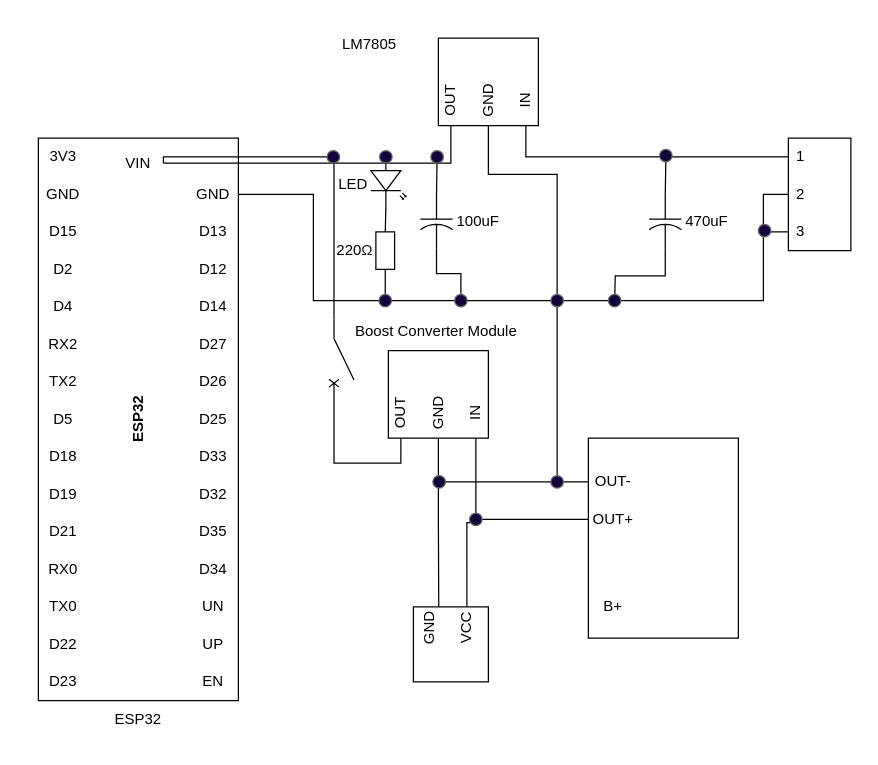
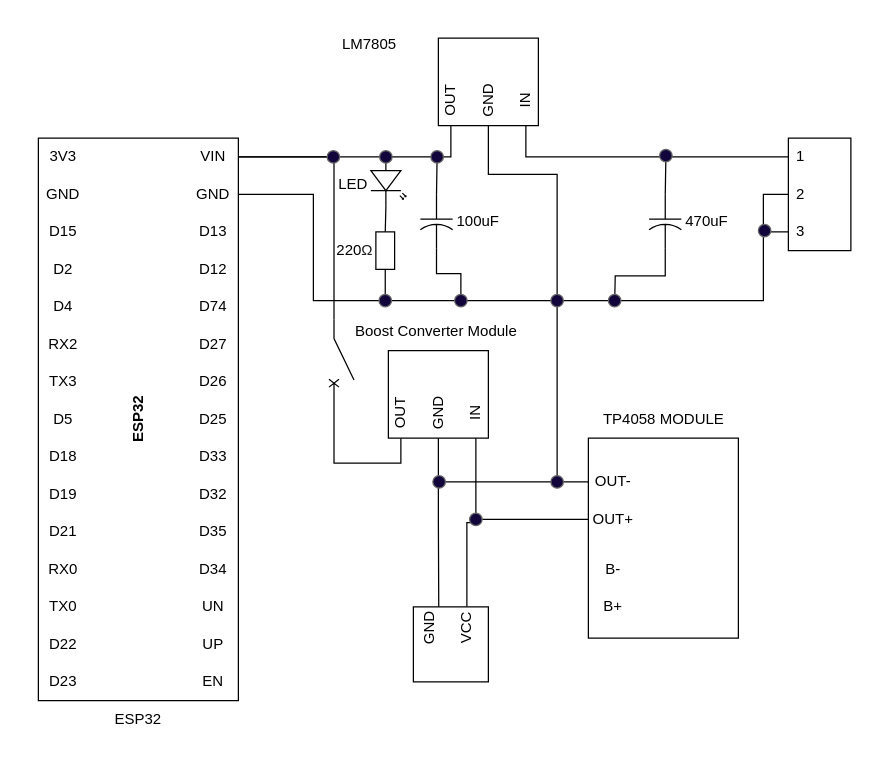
node "VIN": moved (138, 163) -> (213, 157)
node "D14": label "D14" -> "D74"
node "TX2": label "TX2" -> "TX3"
node "TP4058 MODULE": added
node "B-": added
